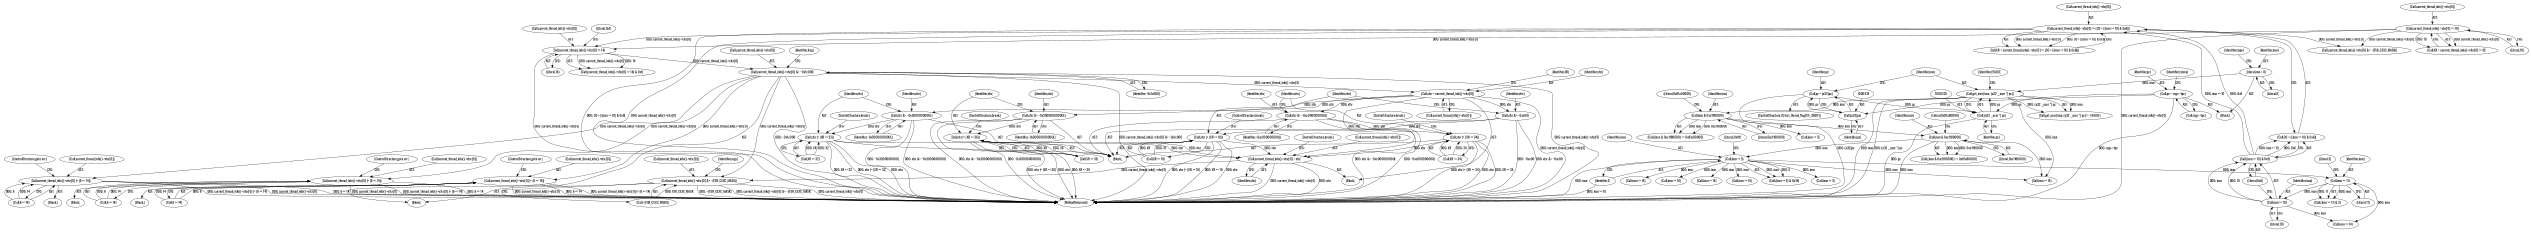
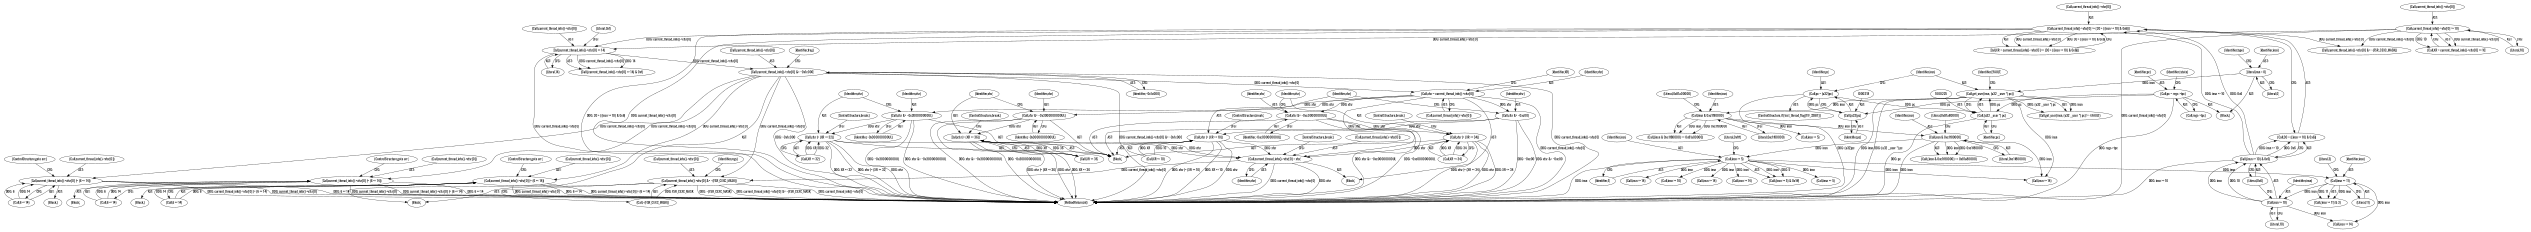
edge "(Call,xfsr |= (XR << 10))" -> "(Call,XR << 10)": removed, label "CFG:"
edge "(Identifier,5)" -> "(MethodReturn,int)": now "(Call,(insn >> 10) & 0x6)" -> "(MethodReturn,int)"
